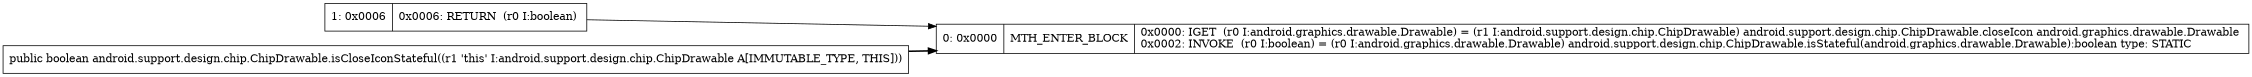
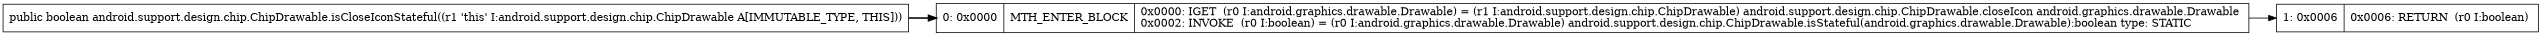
edge "1: 0x0006" -> "0: 0x0000": reversed
